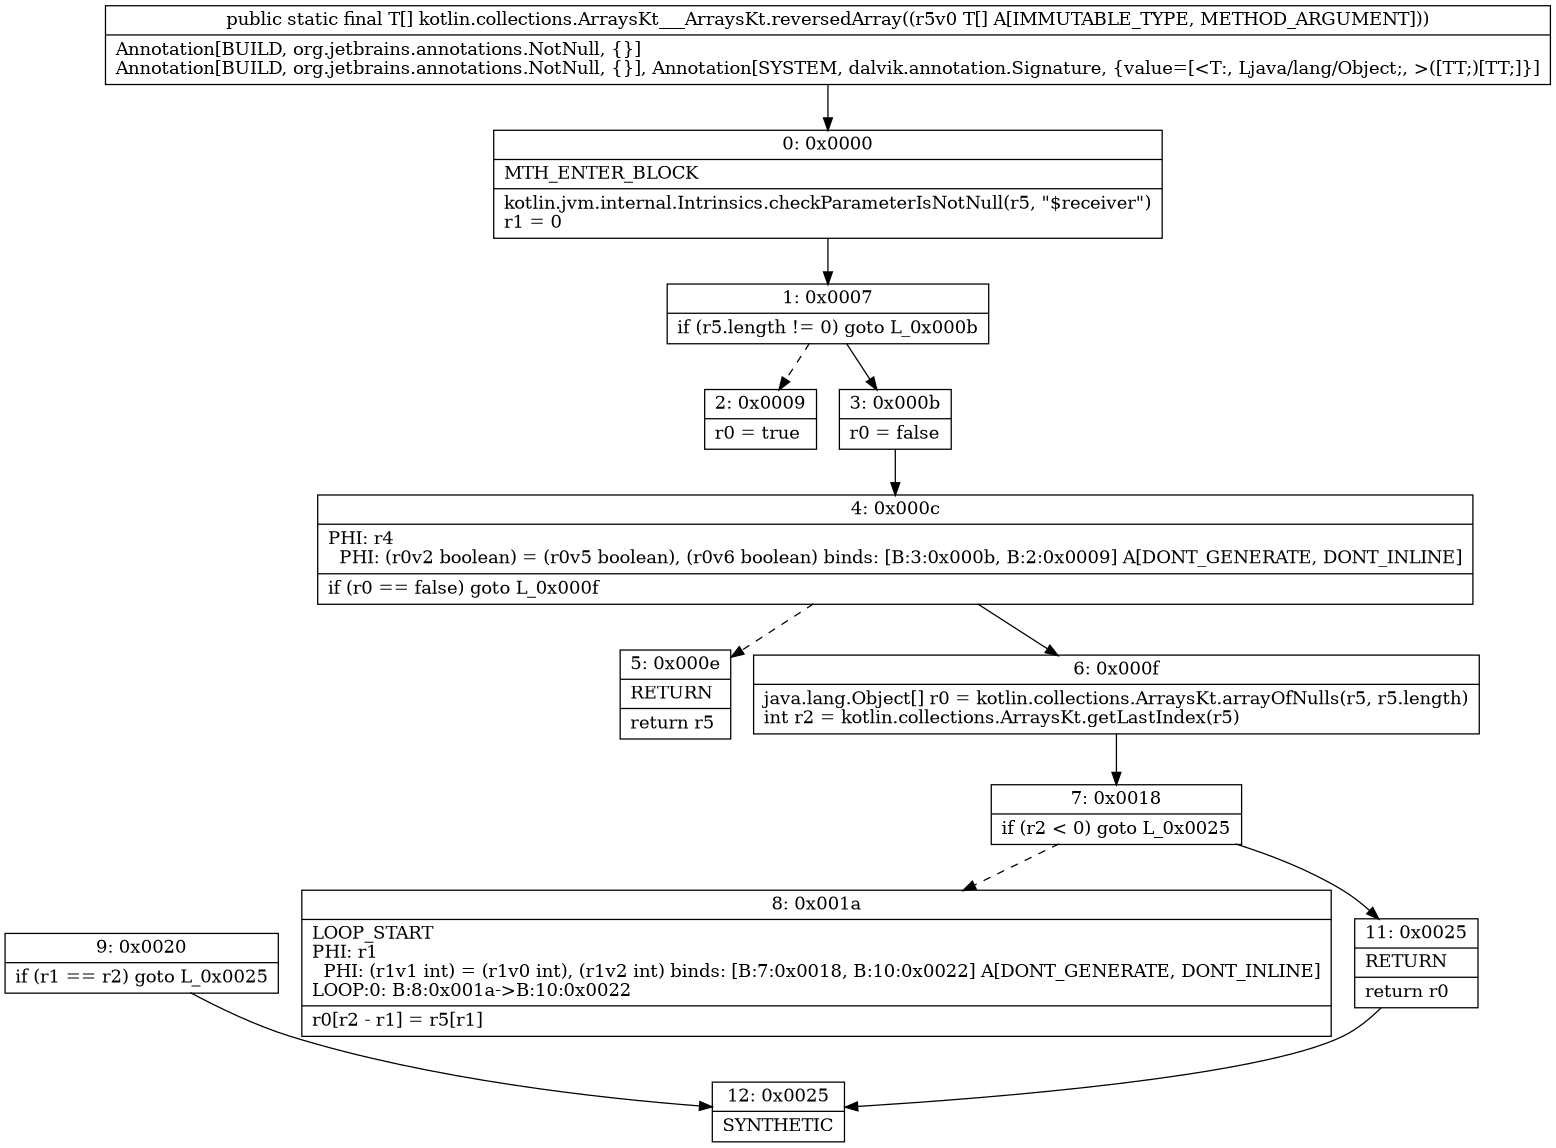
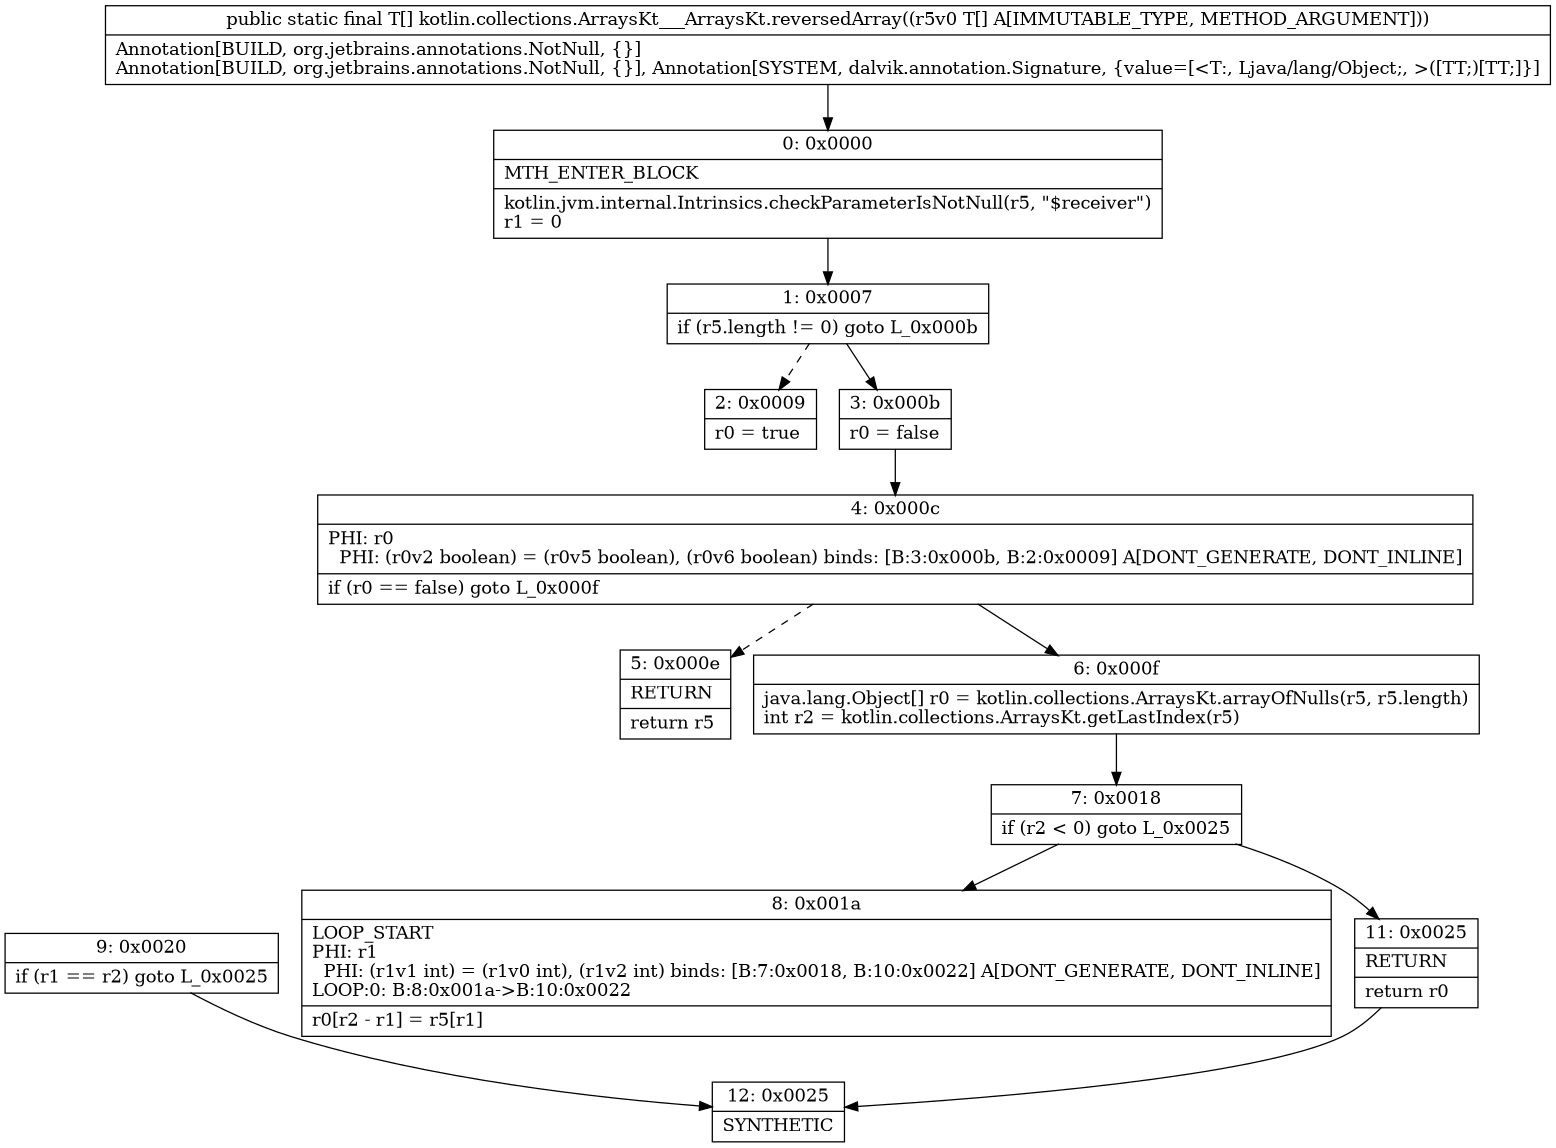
node "4: 0x000c": text "PHI: r4" -> "PHI: r0"
edge "7: 0x0018" -> "8: 0x001a": style dashed -> solid
